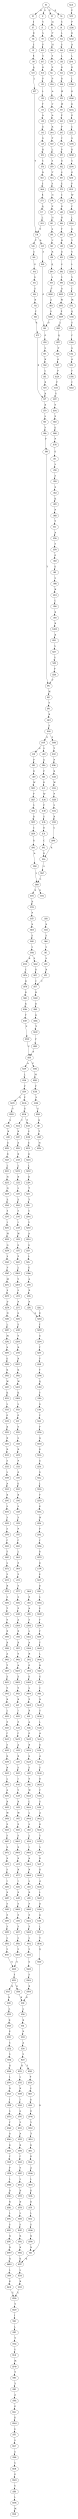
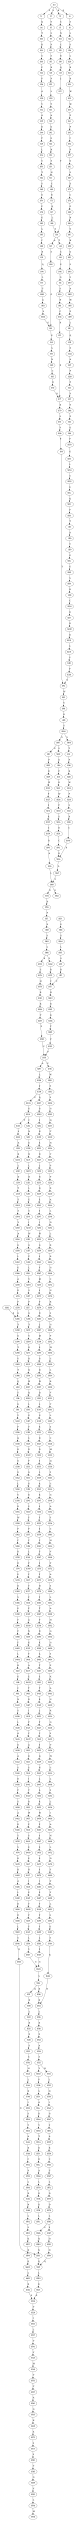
edge "S224" -> "S228": added, label "V"
node "S364": added
edge "S582" -> "S586": now "S583" -> "S586"
